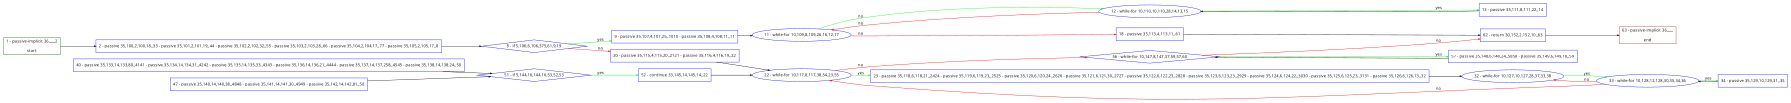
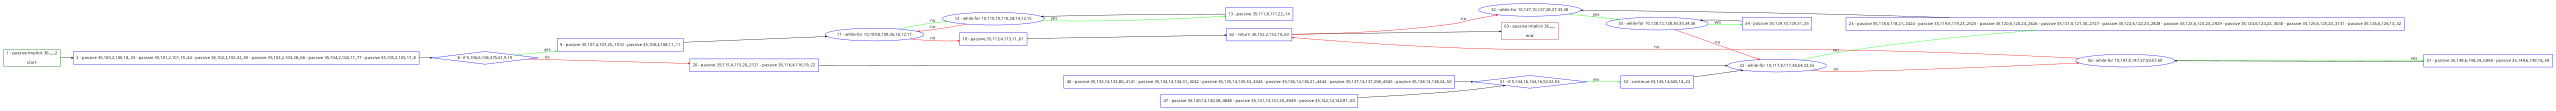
node "56 - while-for 10,147,8,147,37,59,57,60": shape diamond -> ellipse
node "52 - continue 33,145,14,145,14,,22": label "52 - continue 33,145,14,145,14,,22" -> "52 - continue 33,145,14,645,14,,22"
edge "33 - while-for 10,128,12,128,30,35,34,36" -> "32 - while-for 10,127,10,127,28,37,33,38": now "62 - return 30,152,2,152,10,,63" -> "32 - while-for 10,127,10,127,28,37,33,38"
